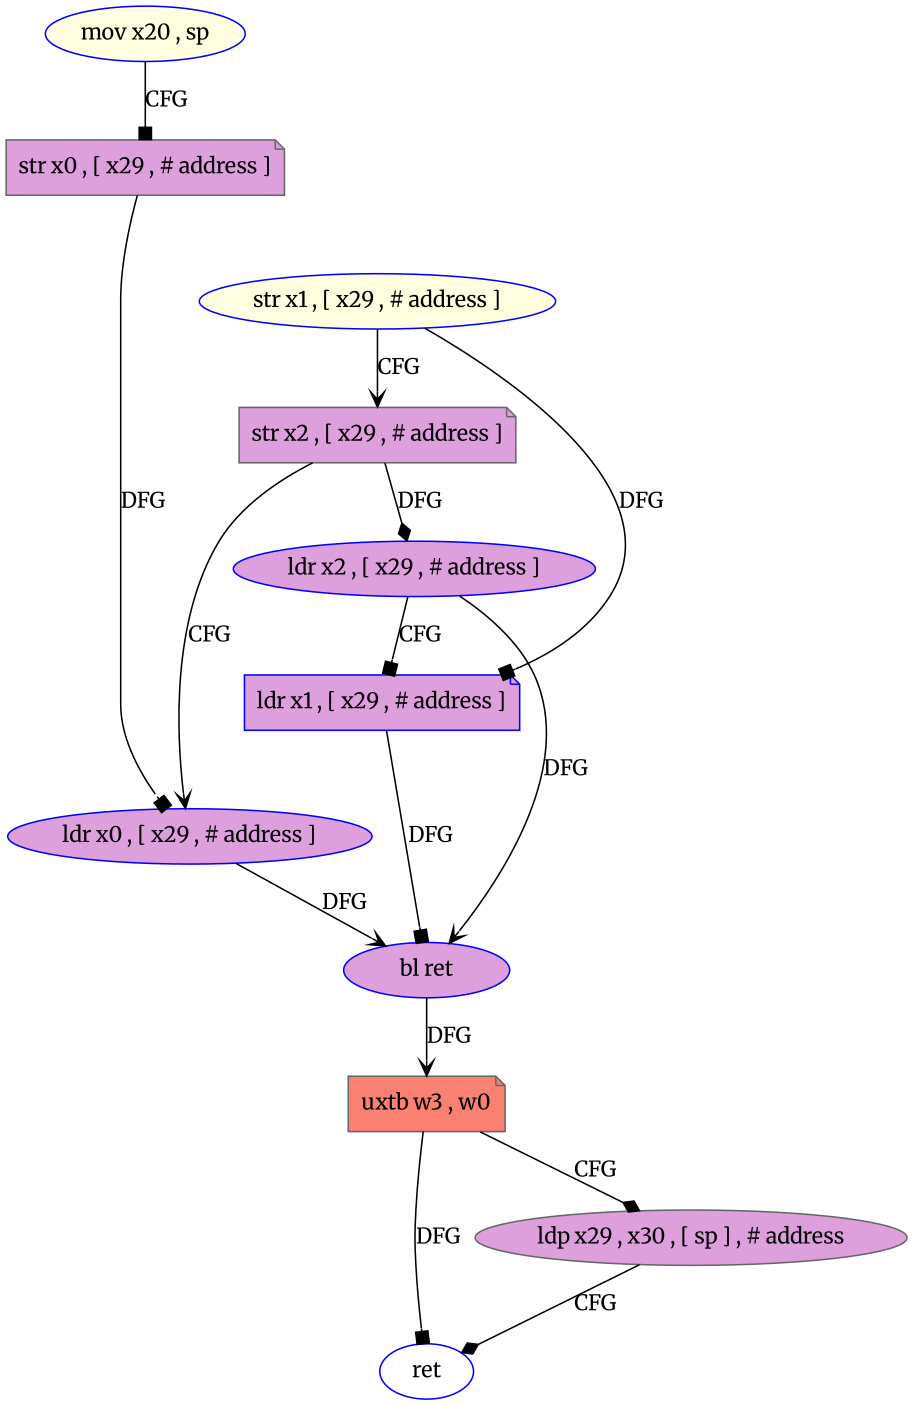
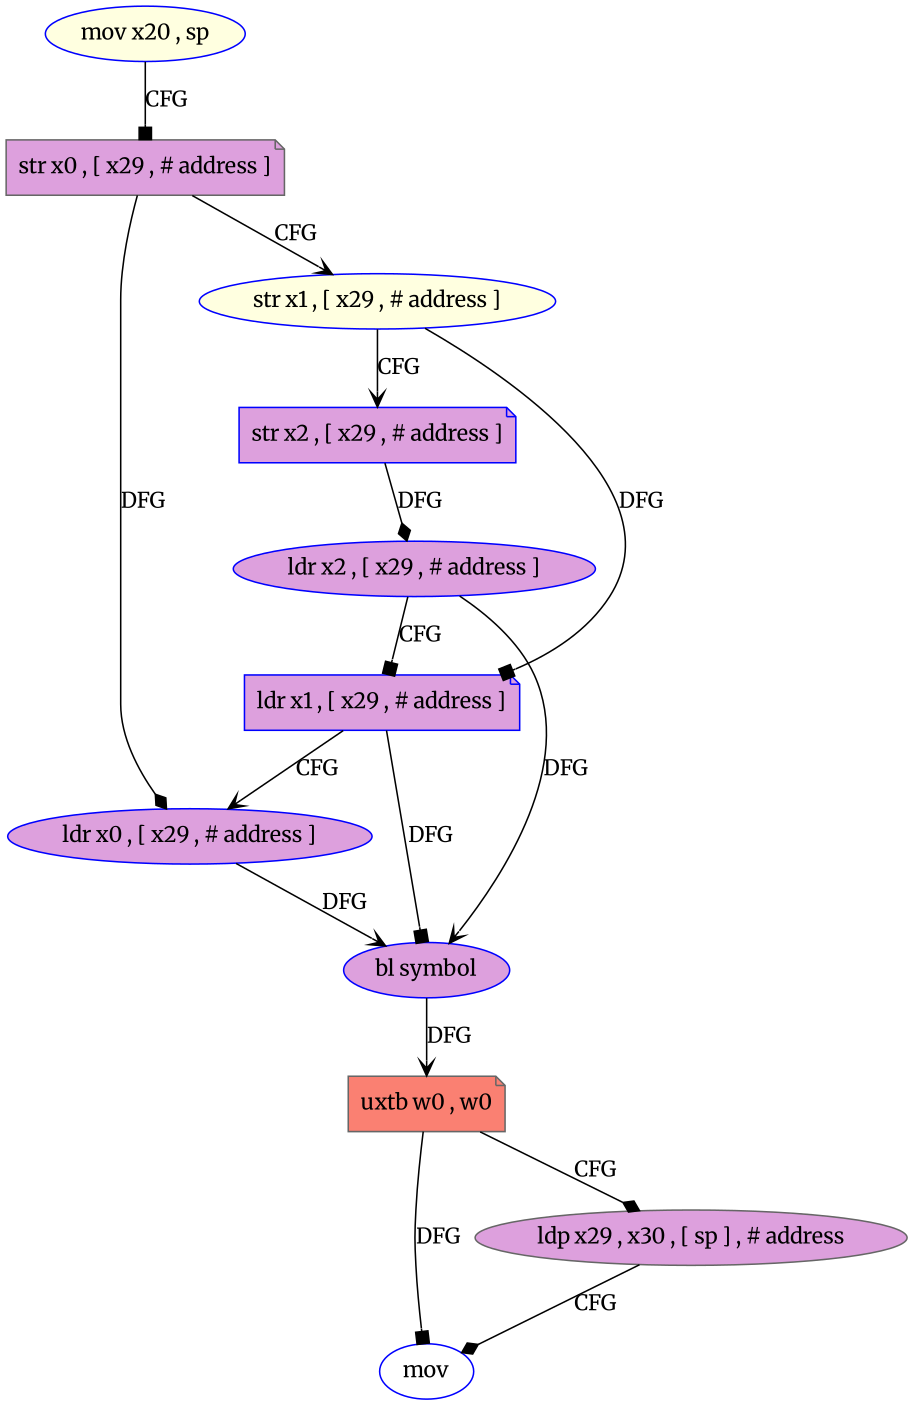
edge "str x0 , [ x29 , # address ]" -> "str x1 , [ x29 , # address ]": added, label "CFG"
node "str x2 , [ x29 , # address ]": color gray40 -> blue
edge "str x0 , [ x29 , # address ]" -> "ldr x0 , [ x29 , # address ]": arrowhead box -> diamond
edge "str x2 , [ x29 , # address ]" -> "ldr x0 , [ x29 , # address ]": now "ldr x1 , [ x29 , # address ]" -> "ldr x0 , [ x29 , # address ]"
node "bl ret": label "bl ret" -> "bl symbol"
node "uxtb w3 , w0": label "uxtb w3 , w0" -> "uxtb w0 , w0"
node "ret": label "ret" -> "mov"
